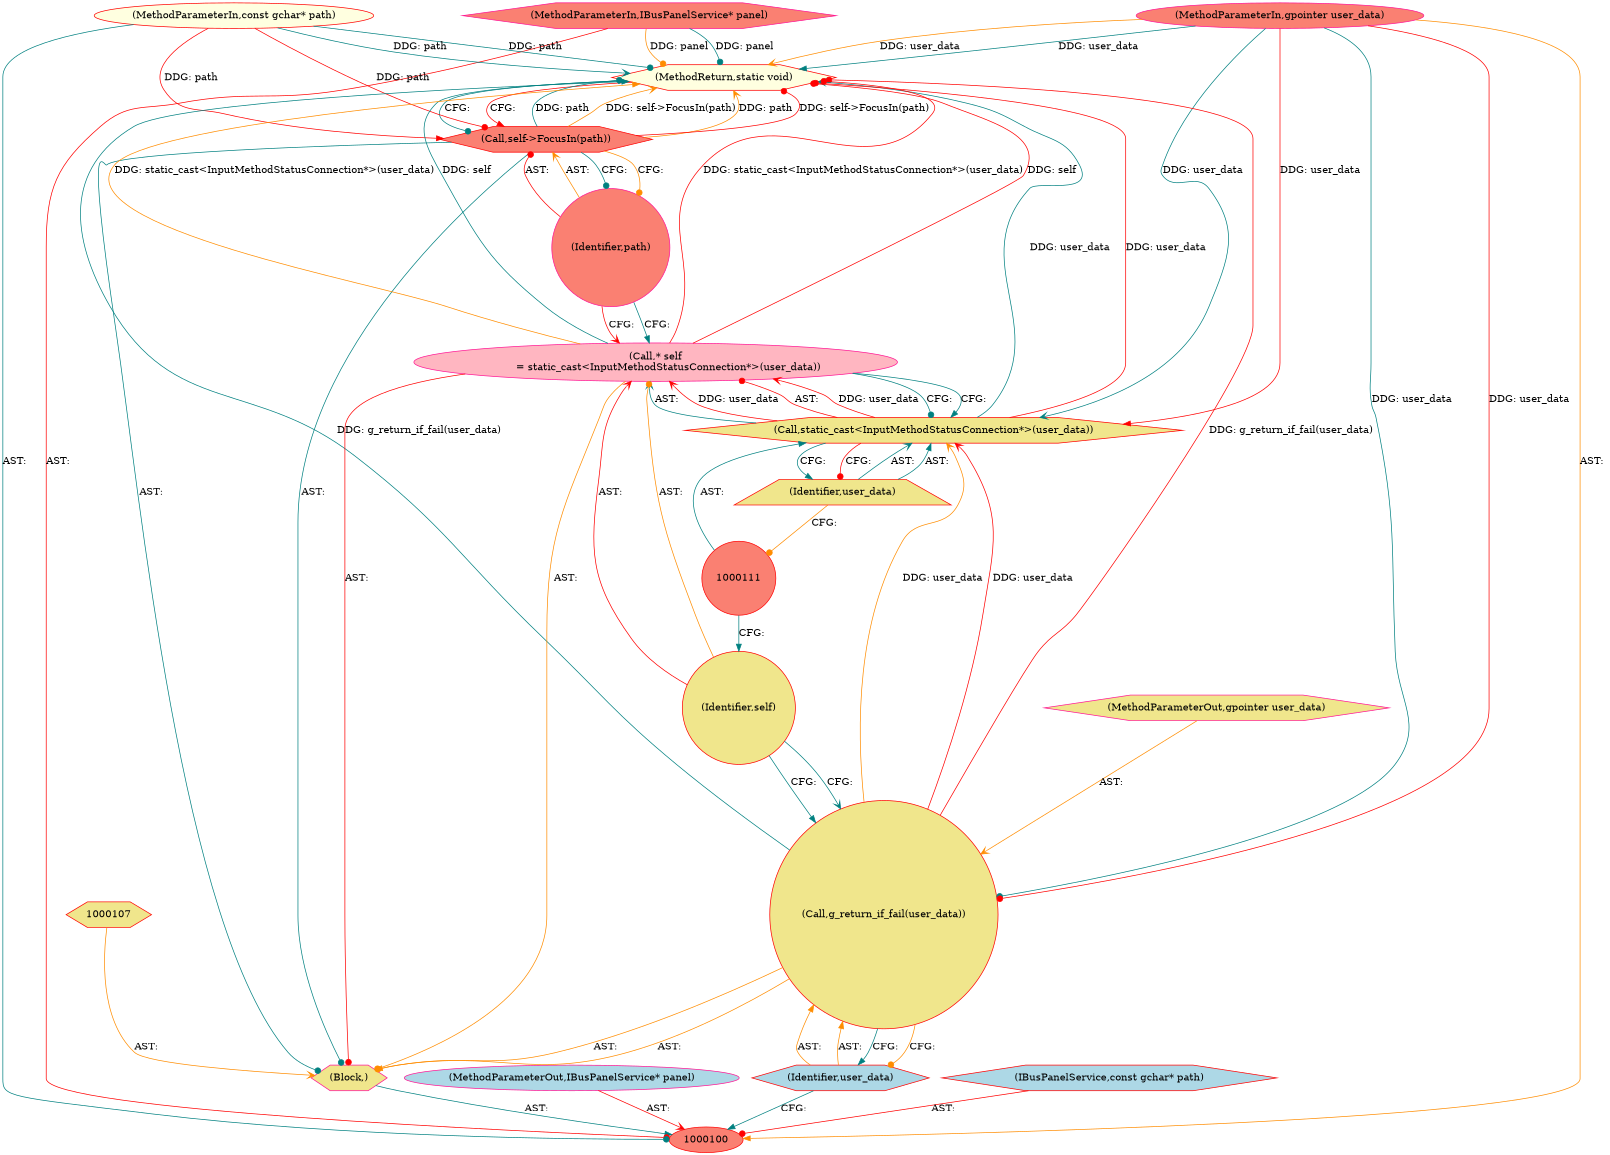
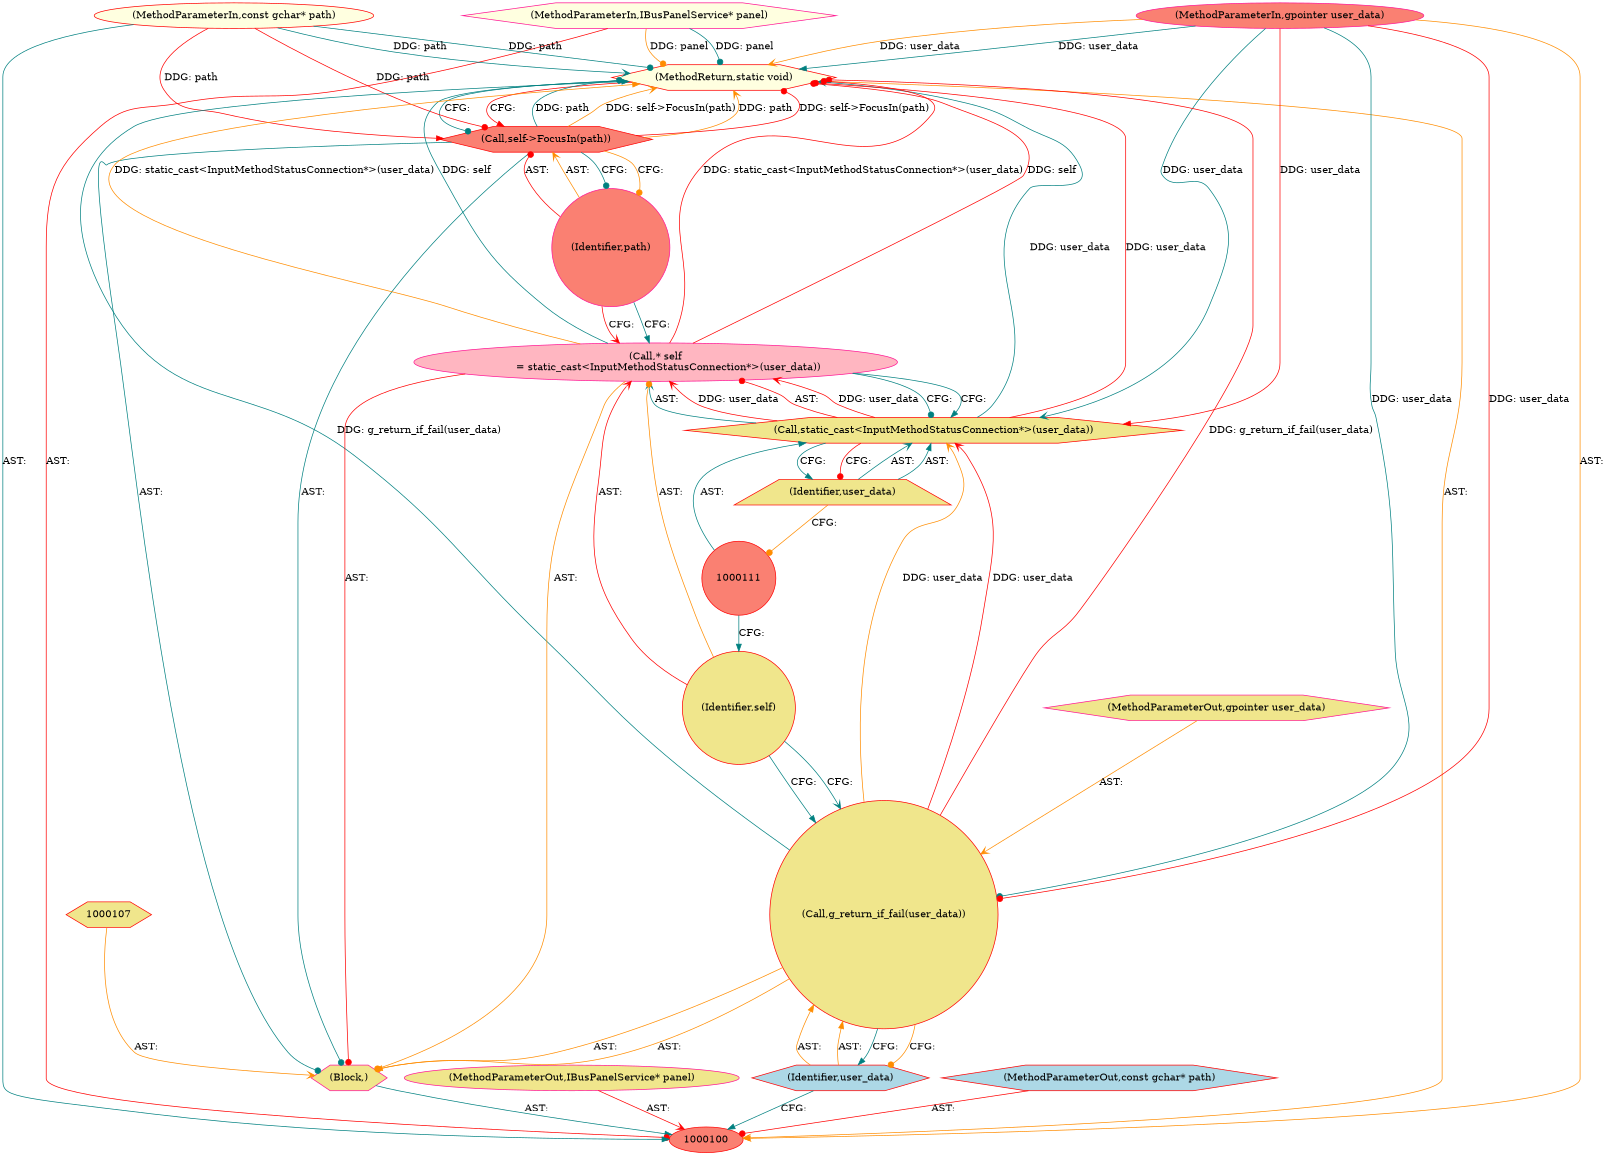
node "(MethodParameterIn,IBusPanelService* panel)": fillcolor salmon -> lightyellow
edge "(MethodReturn,static void)" -> "1000100": added, label "AST:"
edge "(MethodParameterIn,const gchar* path)" -> "1000100": arrowhead dot -> normal
node "(MethodParameterOut,IBusPanelService* panel)": fillcolor lightblue -> khaki
node "(IBusPanelService,const gchar* path)": label "(IBusPanelService,const gchar* path)" -> "(MethodParameterOut,const gchar* path)"
